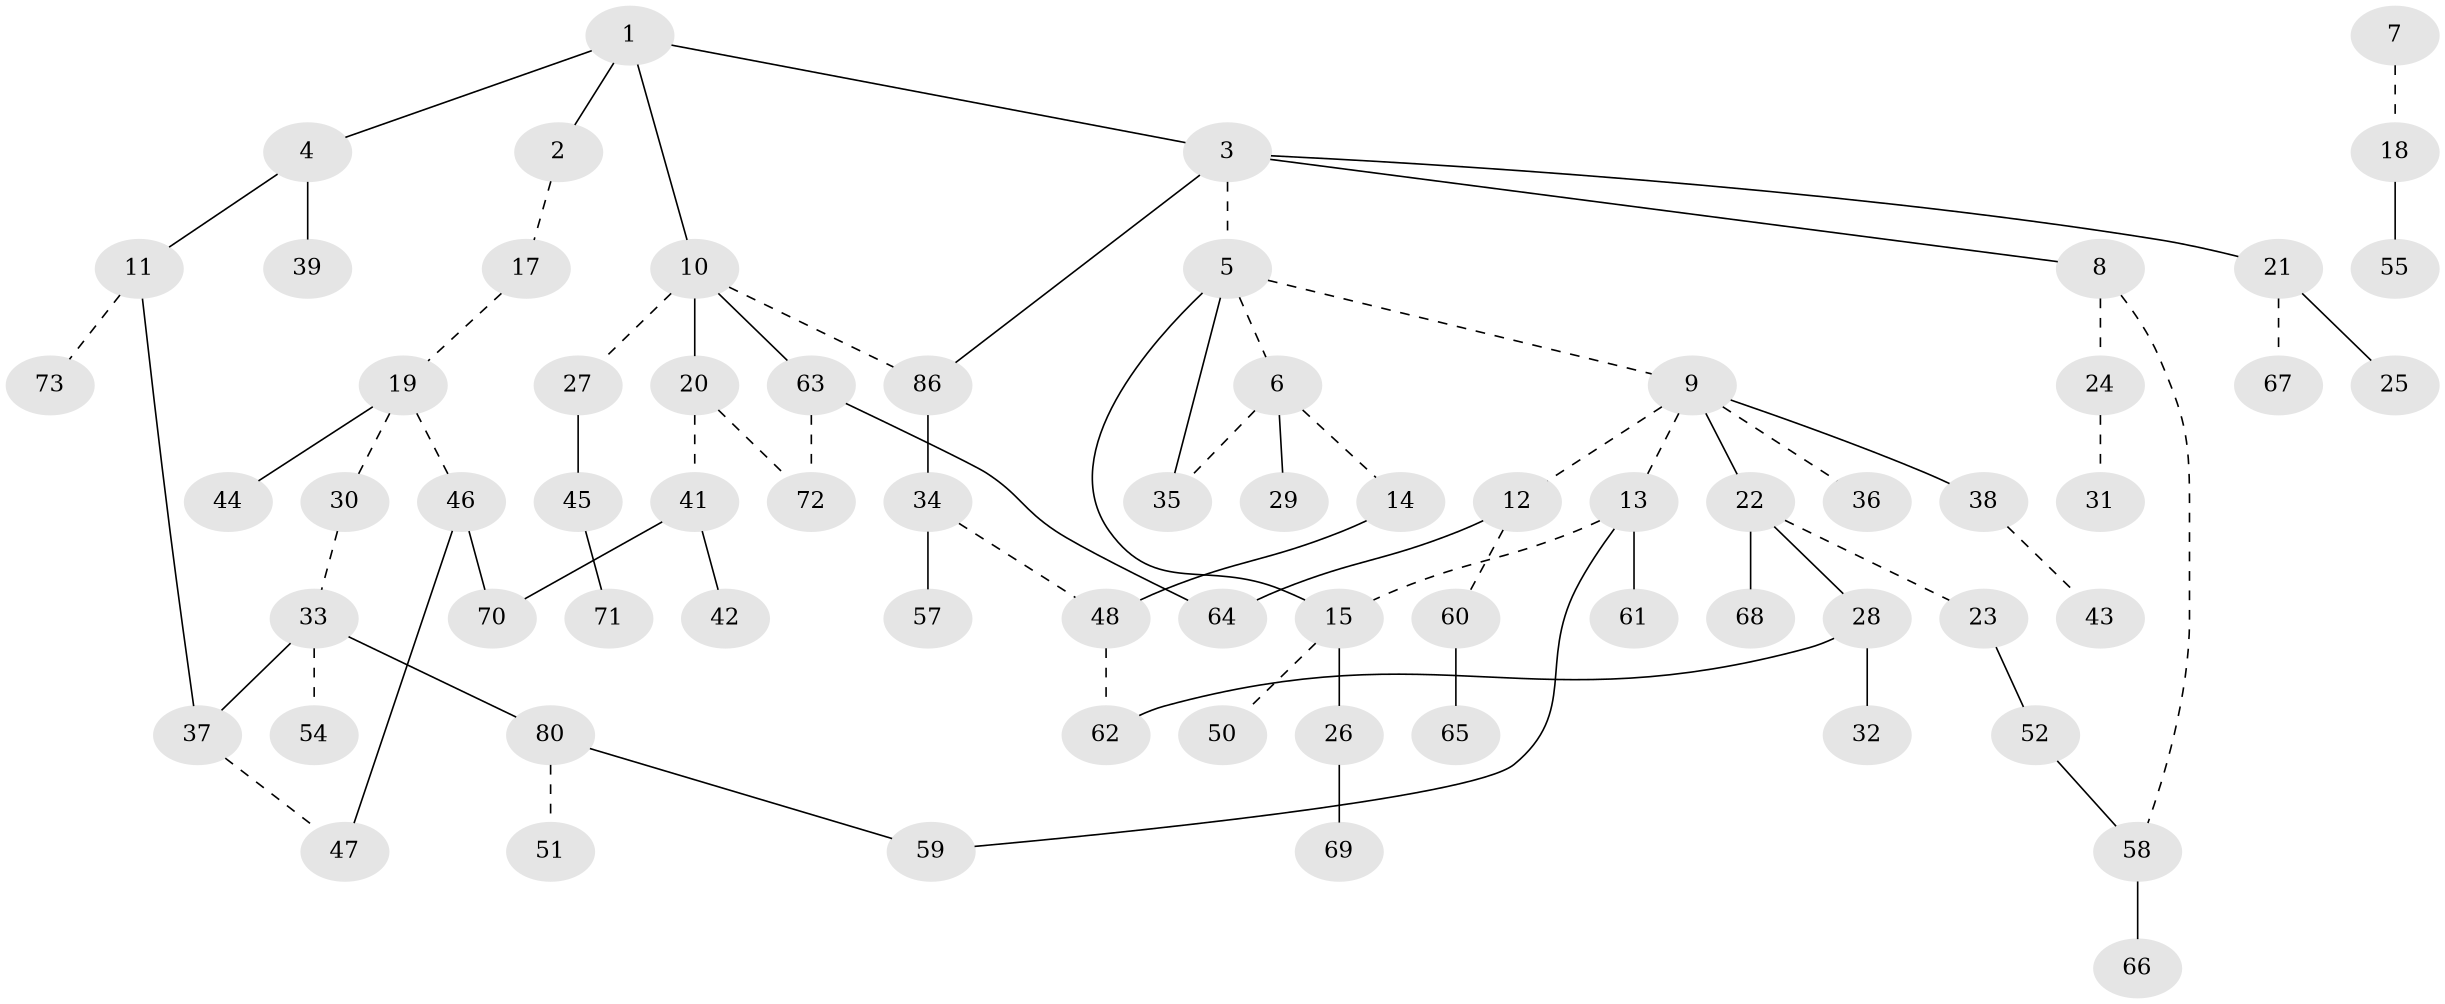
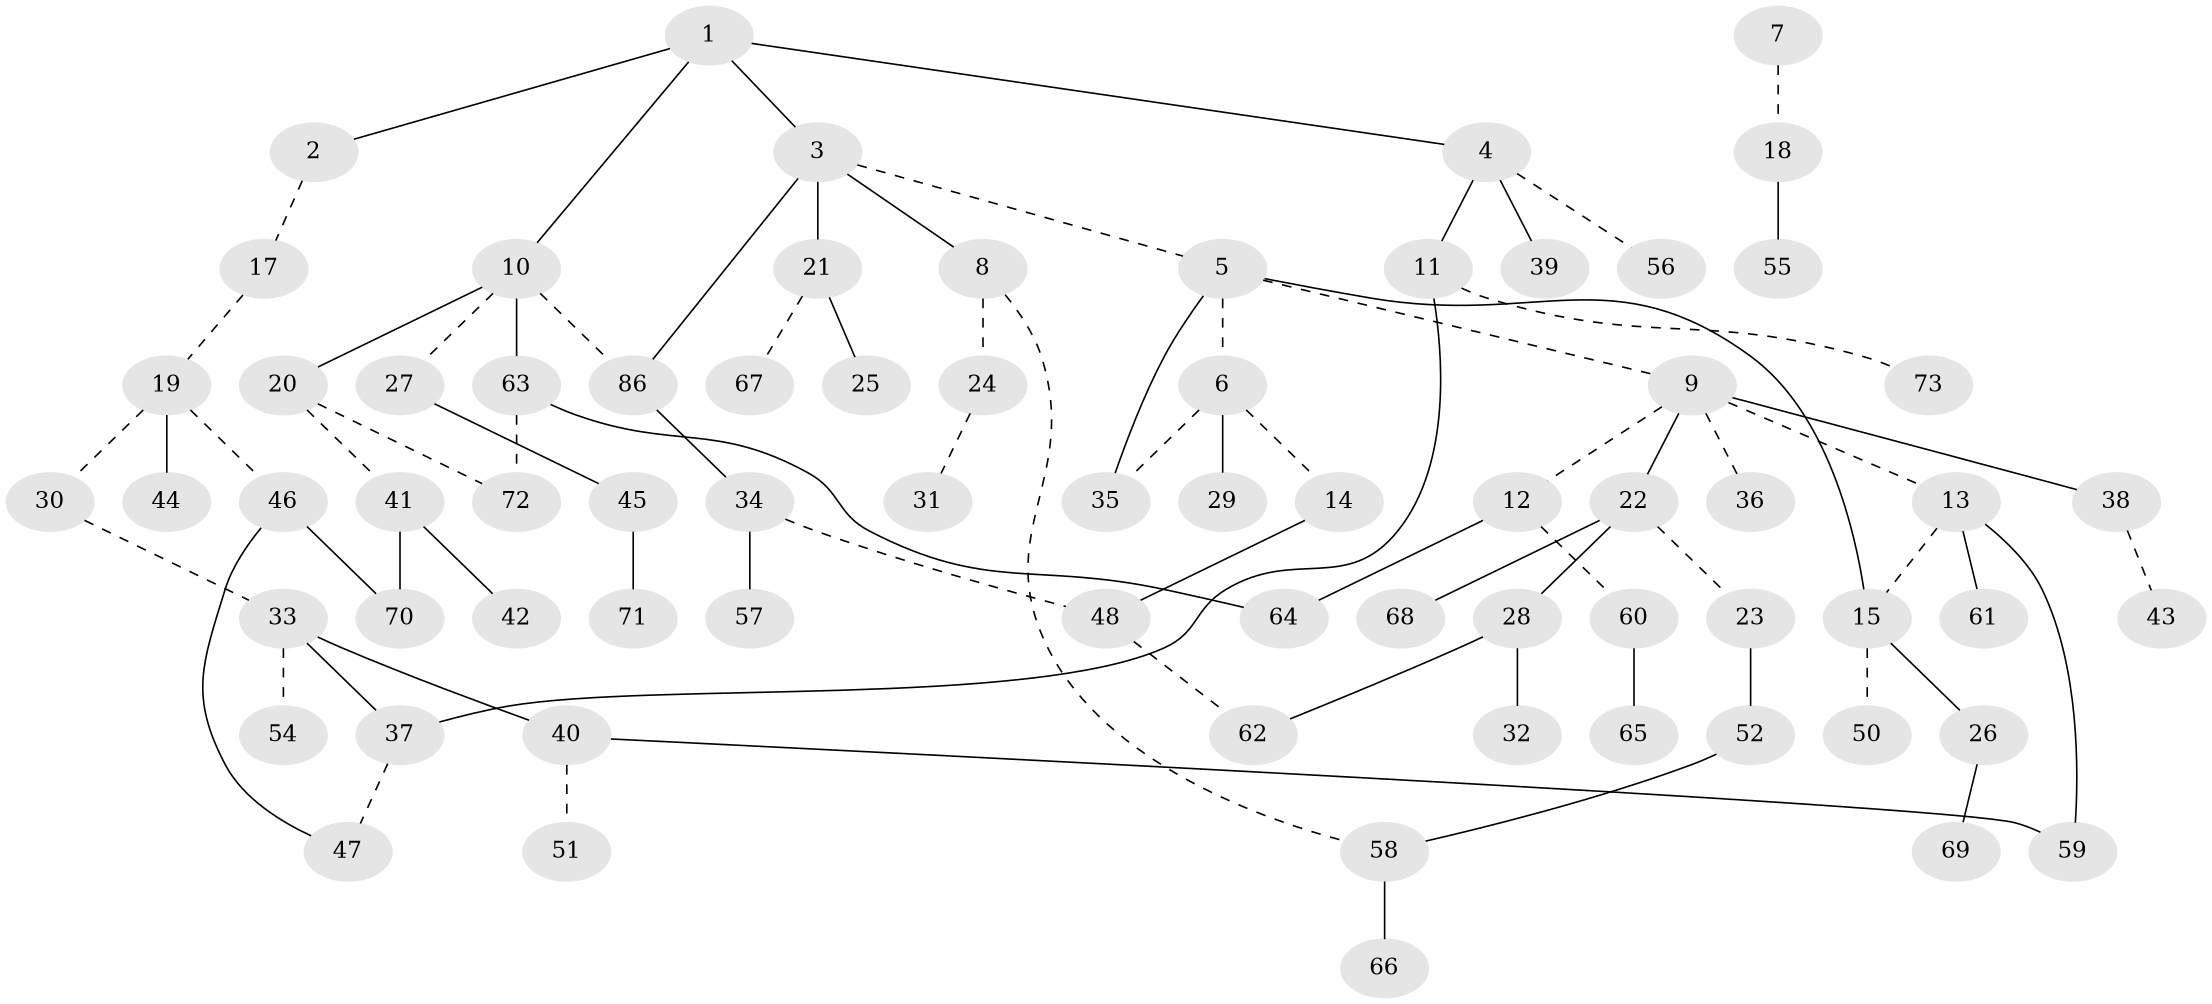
node "56": added
node "80": label "80" -> "40"
